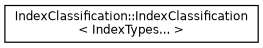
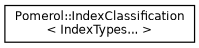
node "IndexClassification::IndexClassification < IndexTypes... >": label "IndexClassification::IndexClassification < IndexTypes... >" -> "Pomerol::IndexClassification < IndexTypes... >"
